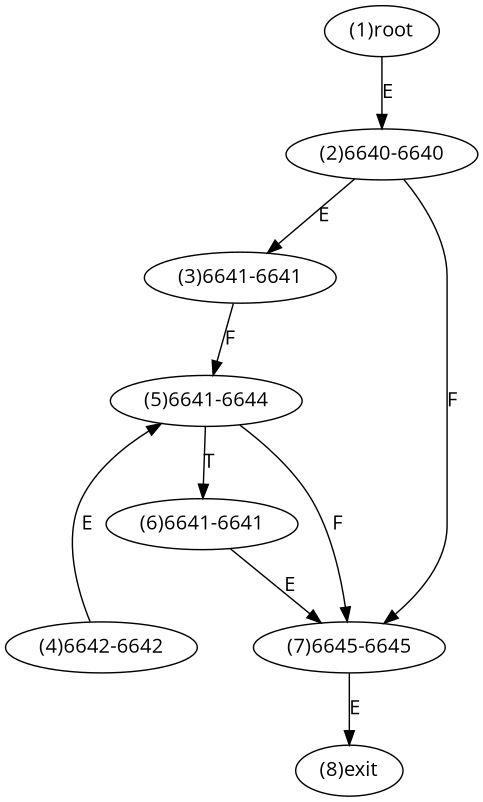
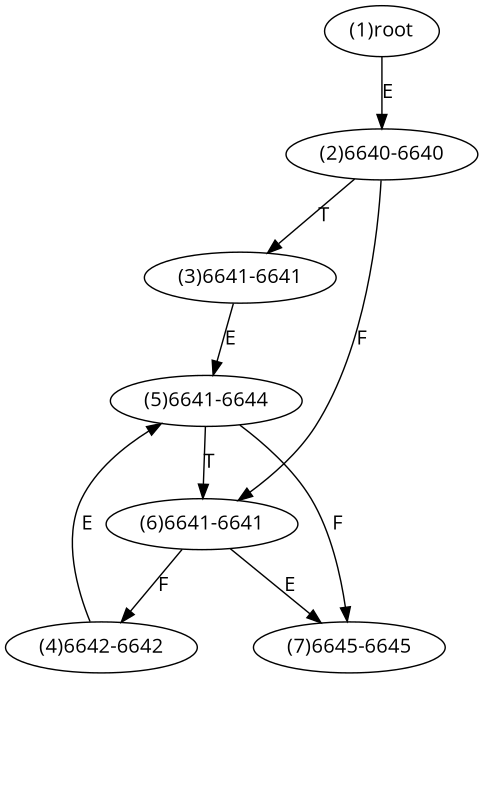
edge "(2)6640-6640" -> "(3)6641-6641": label "E" -> "T"
edge "(3)6641-6641" -> "(5)6641-6644": label "F" -> "E"
edge "(2)6640-6640" -> "(7)6645-6645": now "(2)6640-6640" -> "(6)6641-6641"
edge "(6)6641-6641" -> "(4)6642-6642": added, label "F"
node "(8)exit": removed
